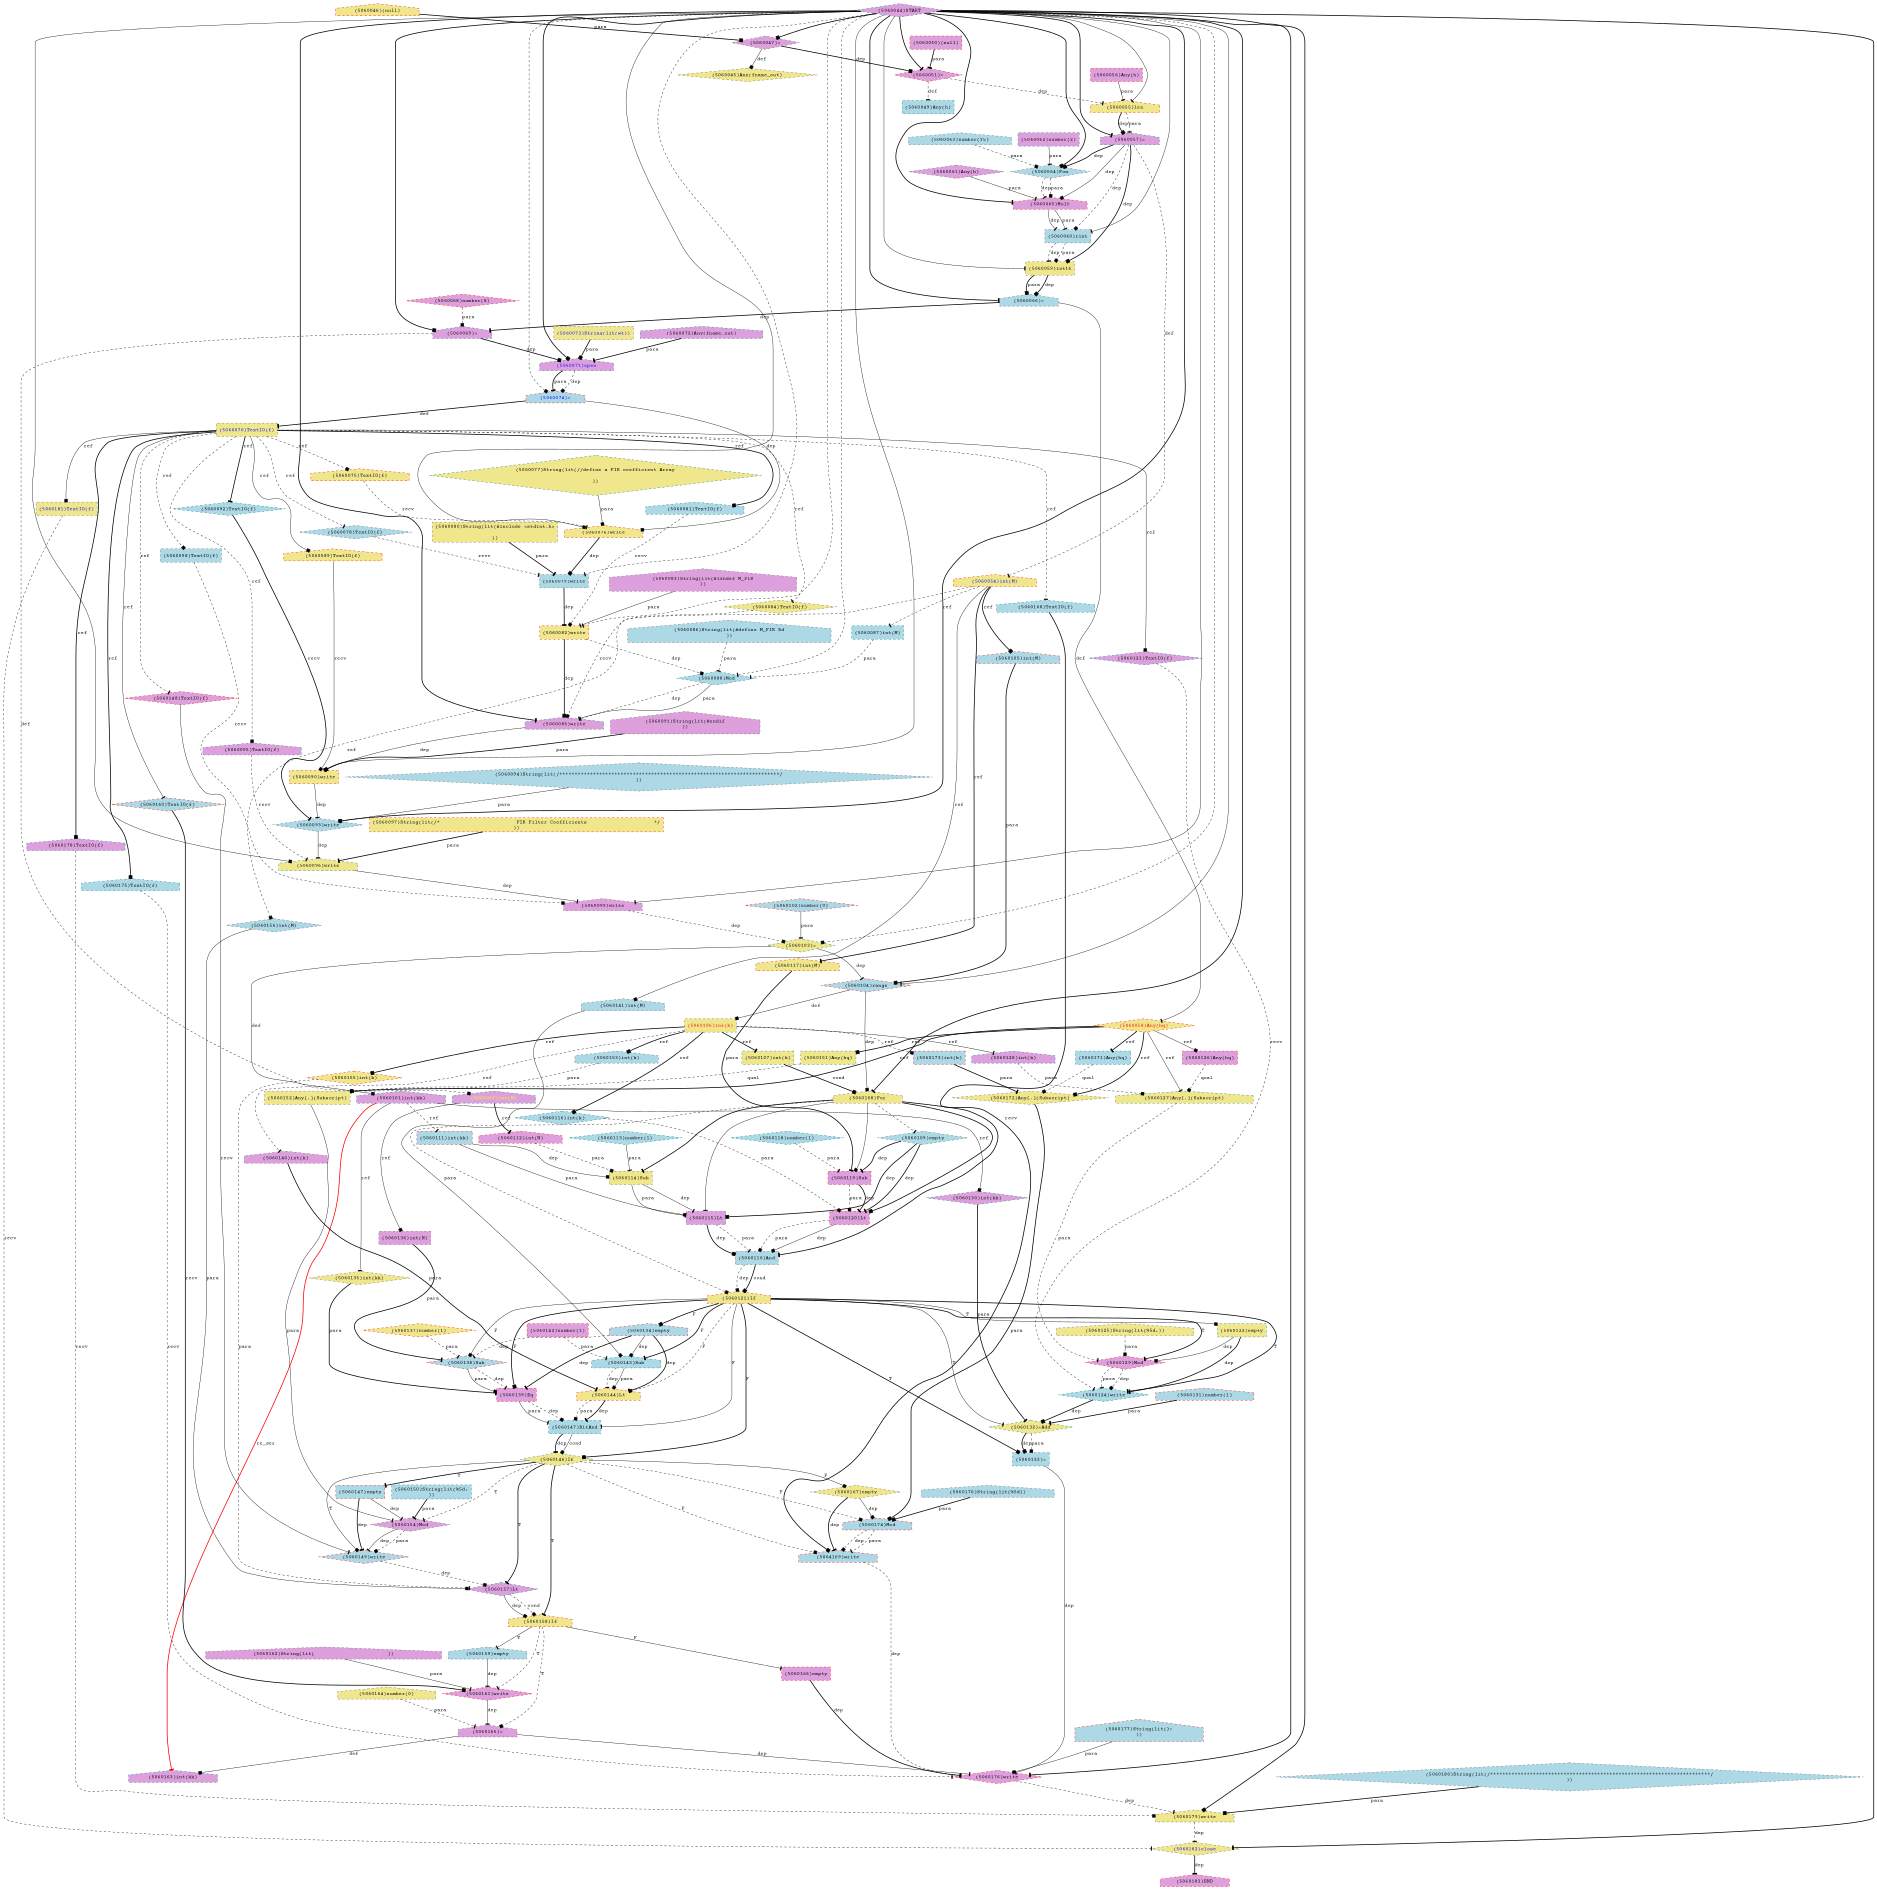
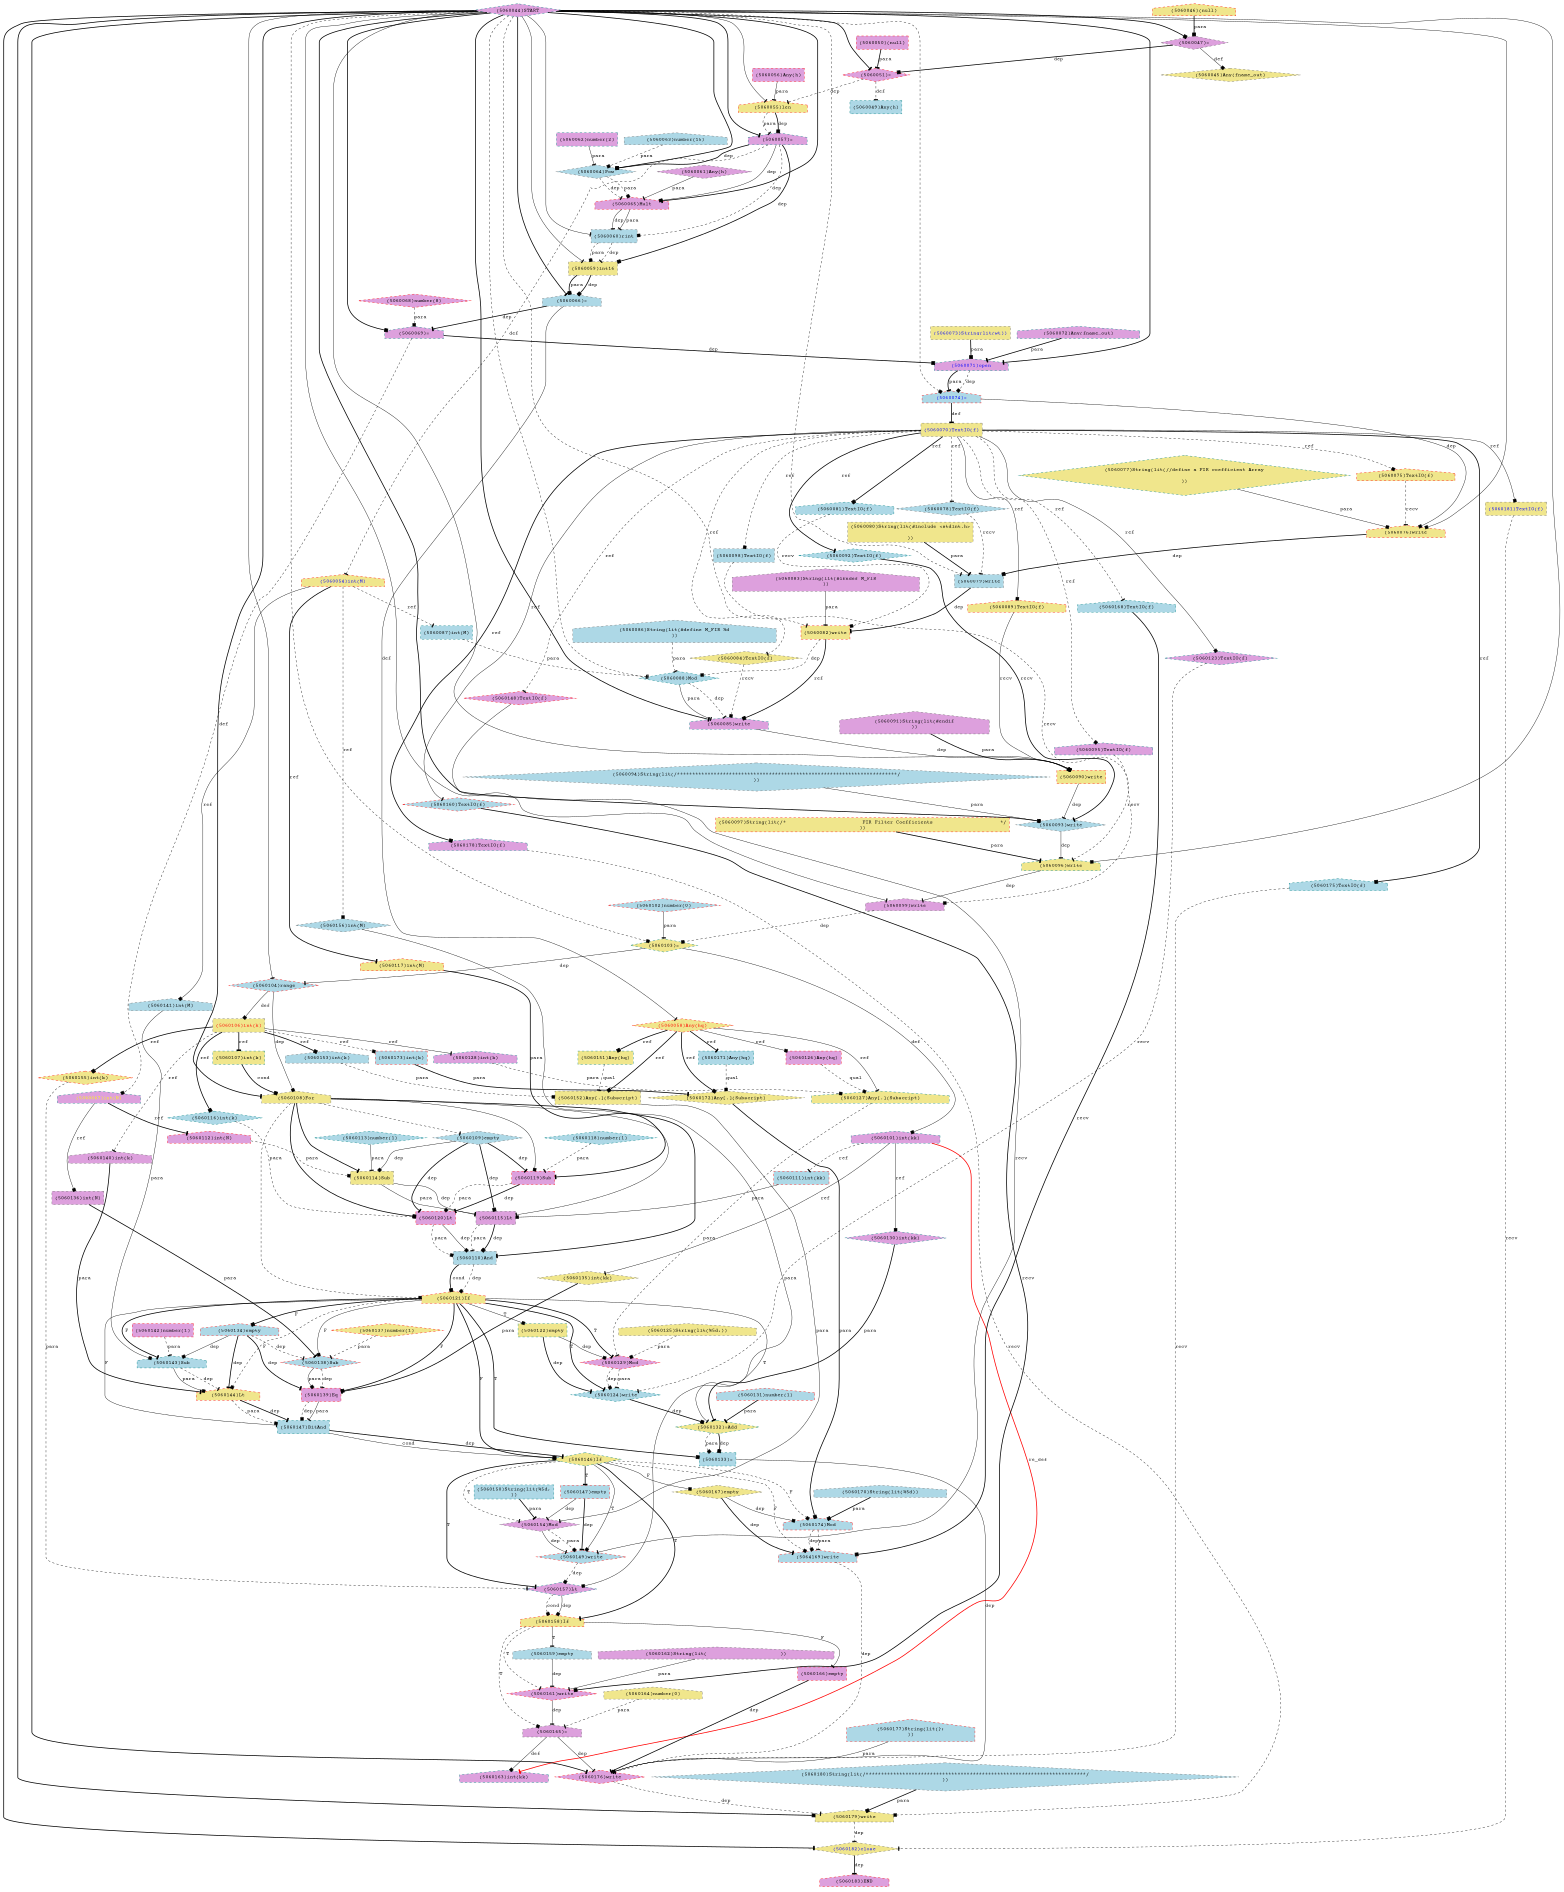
edge "(5060044)START" -> "(5060071)open": arrowhead box -> tee
node "(5060105)int(M)": removed
edge "(5060082)write" -> "(5060085)write": label "dep" -> "ref"
edge "(5060111)int(kk)" -> "(5060114)Sub": now "(5060109)empty" -> "(5060114)Sub"
